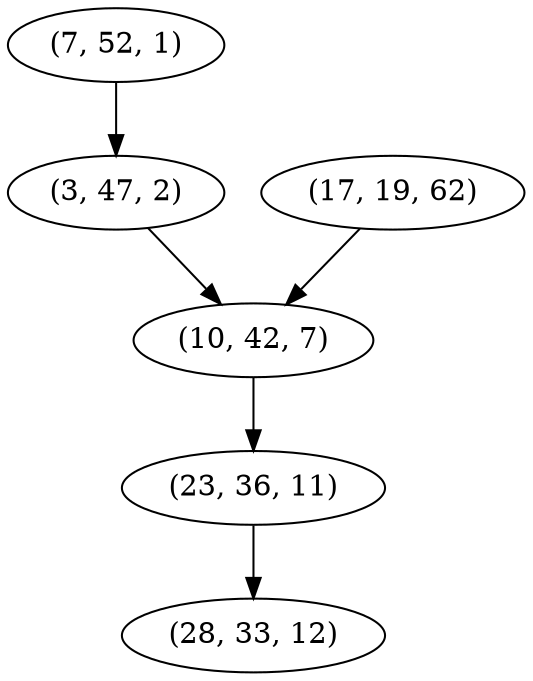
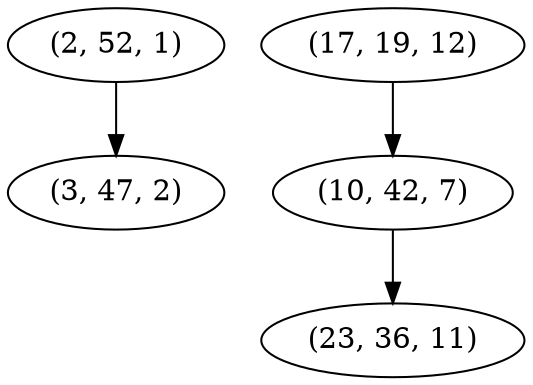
node "(7, 52, 1)": label "(7, 52, 1)" -> "(2, 52, 1)"
node "(17, 19, 62)": label "(17, 19, 62)" -> "(17, 19, 12)"
edge "(3, 47, 2)" -> "(10, 42, 7)": removed
node "(28, 33, 12)": removed
